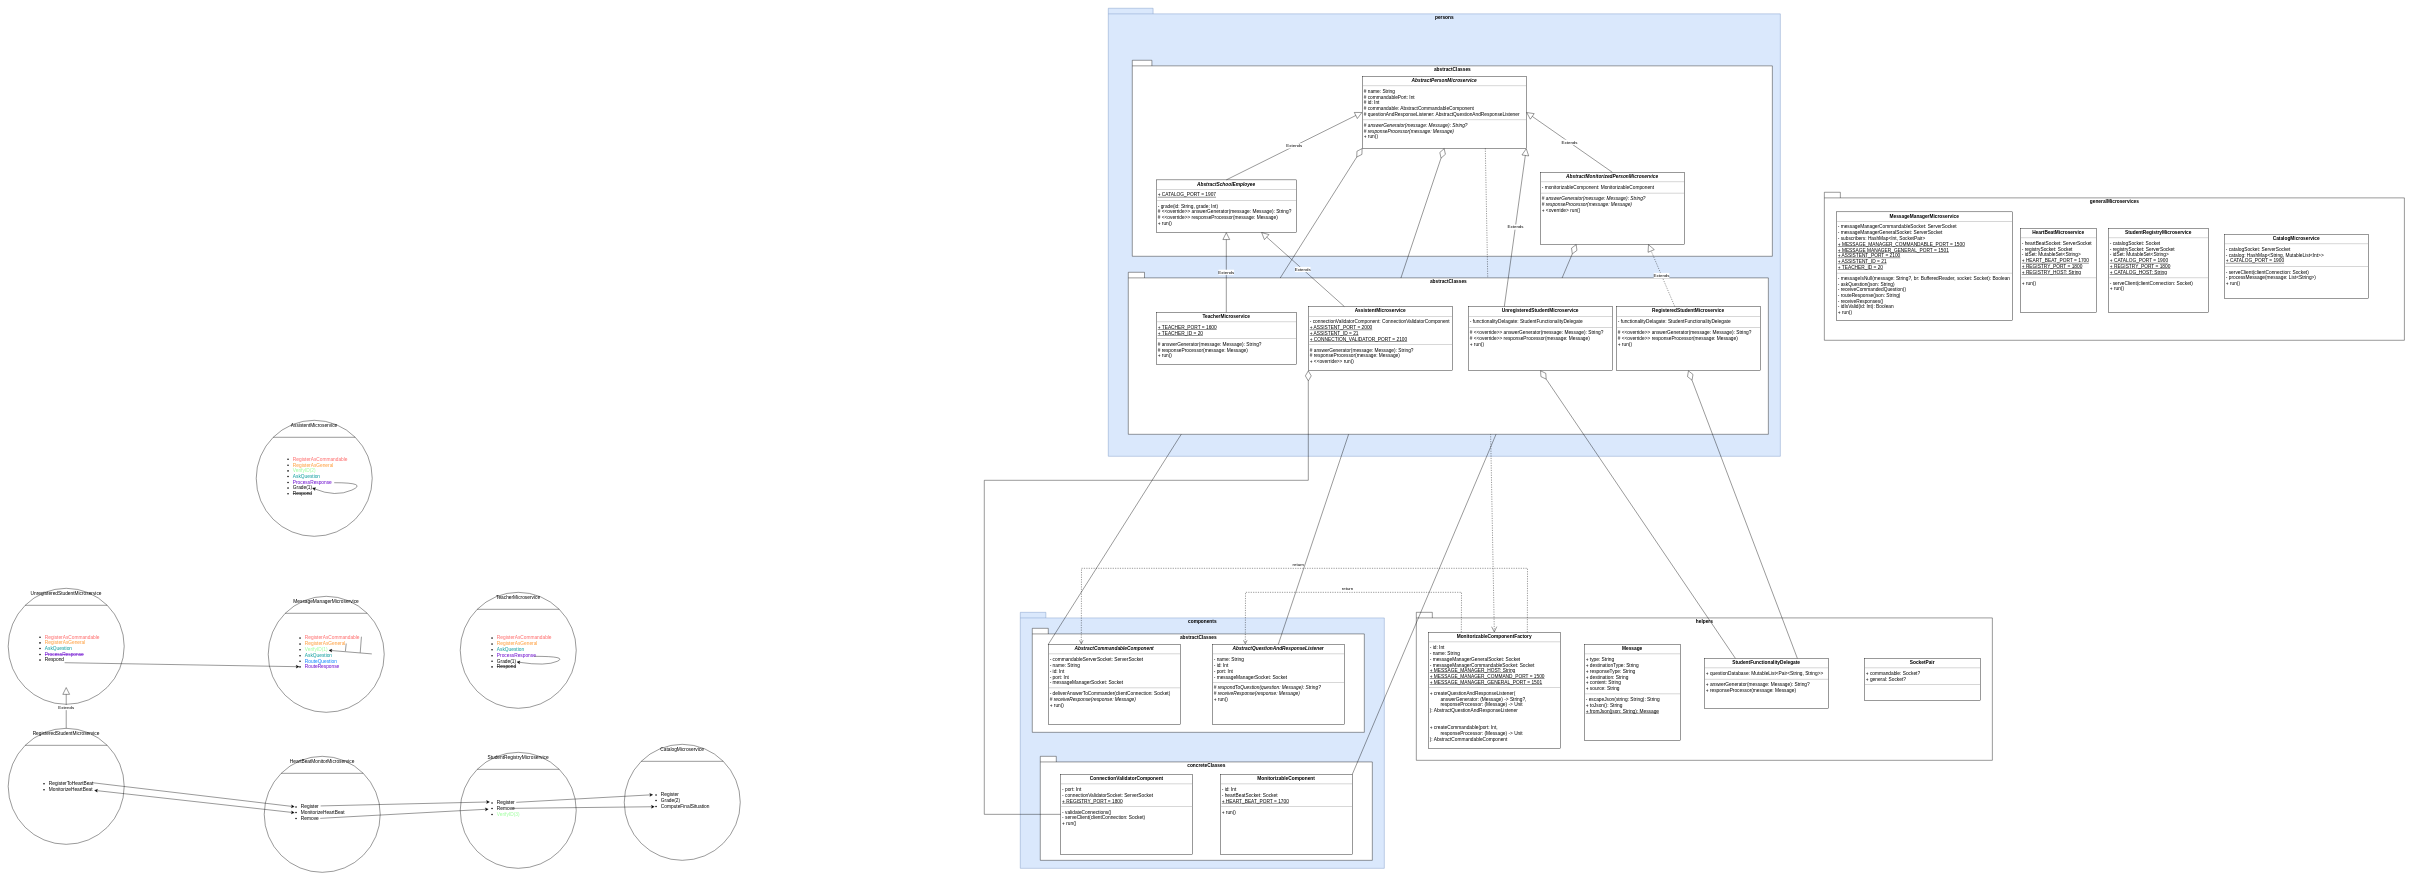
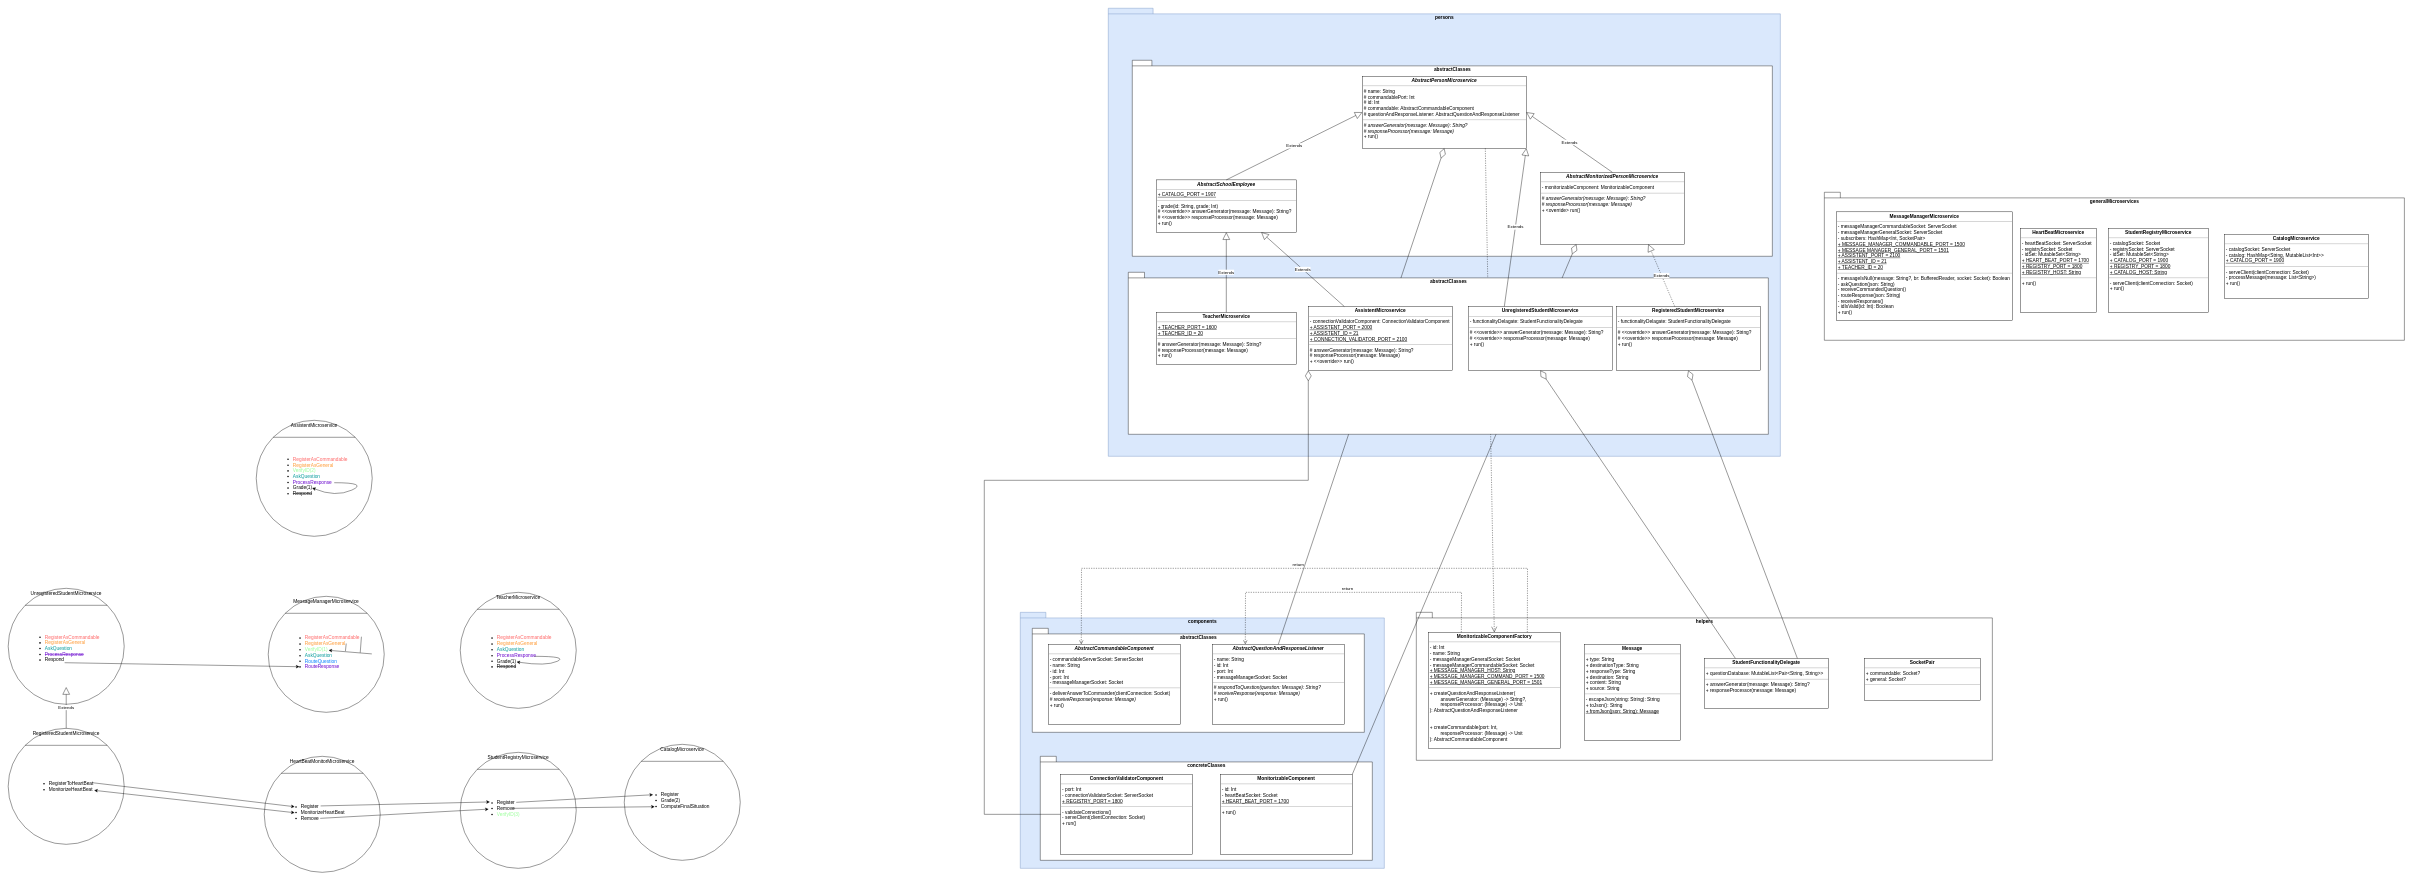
edge "AbstractCommandableComponent - commandableServerSocket: ServerSocket - name: String - id: Int - port: Int - messageManagerSocket: Socket - deliverAnswerToCommander(clientConnection: Socket) # receiveResponse(response: Message) + run()" -> "AbstractPersonMicroservice # name: String # commandablePort: Int # id: Int # commandable: AbstractCommandableComponent # questionAndResponseListener: AbstractQuestionAndResponseListener # answerGenerator(message: Message): String? # responseProcessor(message: Message) + run()": removed
